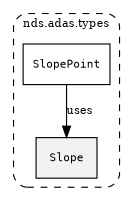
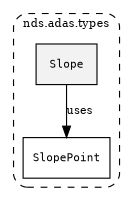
edge "SlopePoint" -> "Slope": reversed
